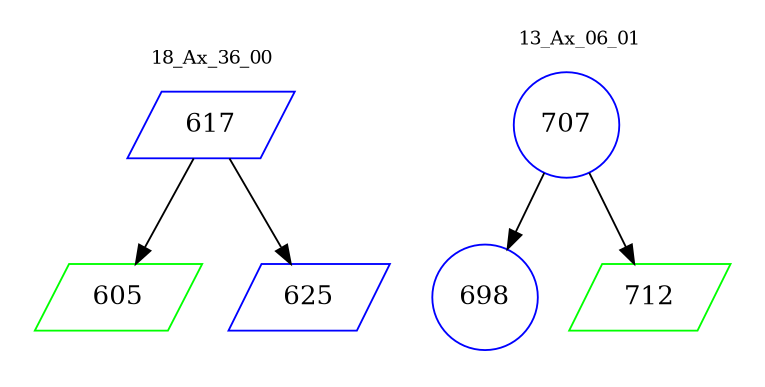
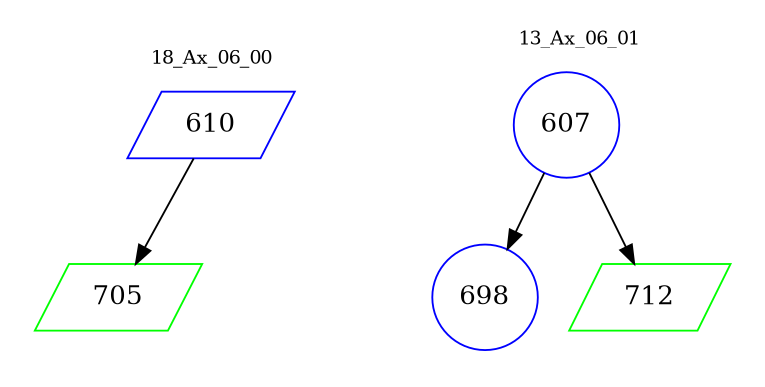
cluster "18_Ax_36_00": label "18_Ax_36_00" -> "18_Ax_06_00"
node "617": label "617" -> "610"
node "707": label "707" -> "607"
node "605": label "605" -> "705"
node "625": removed
